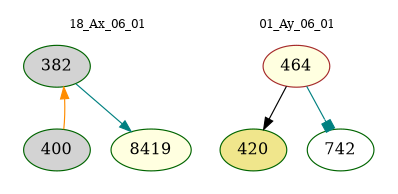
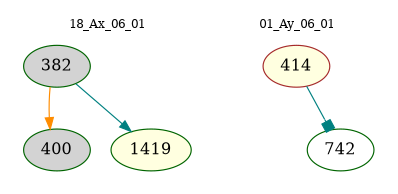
node "464": label "464" -> "414"
edge "400" -> "382": reversed
node "8419": label "8419" -> "1419"
node "420": removed
